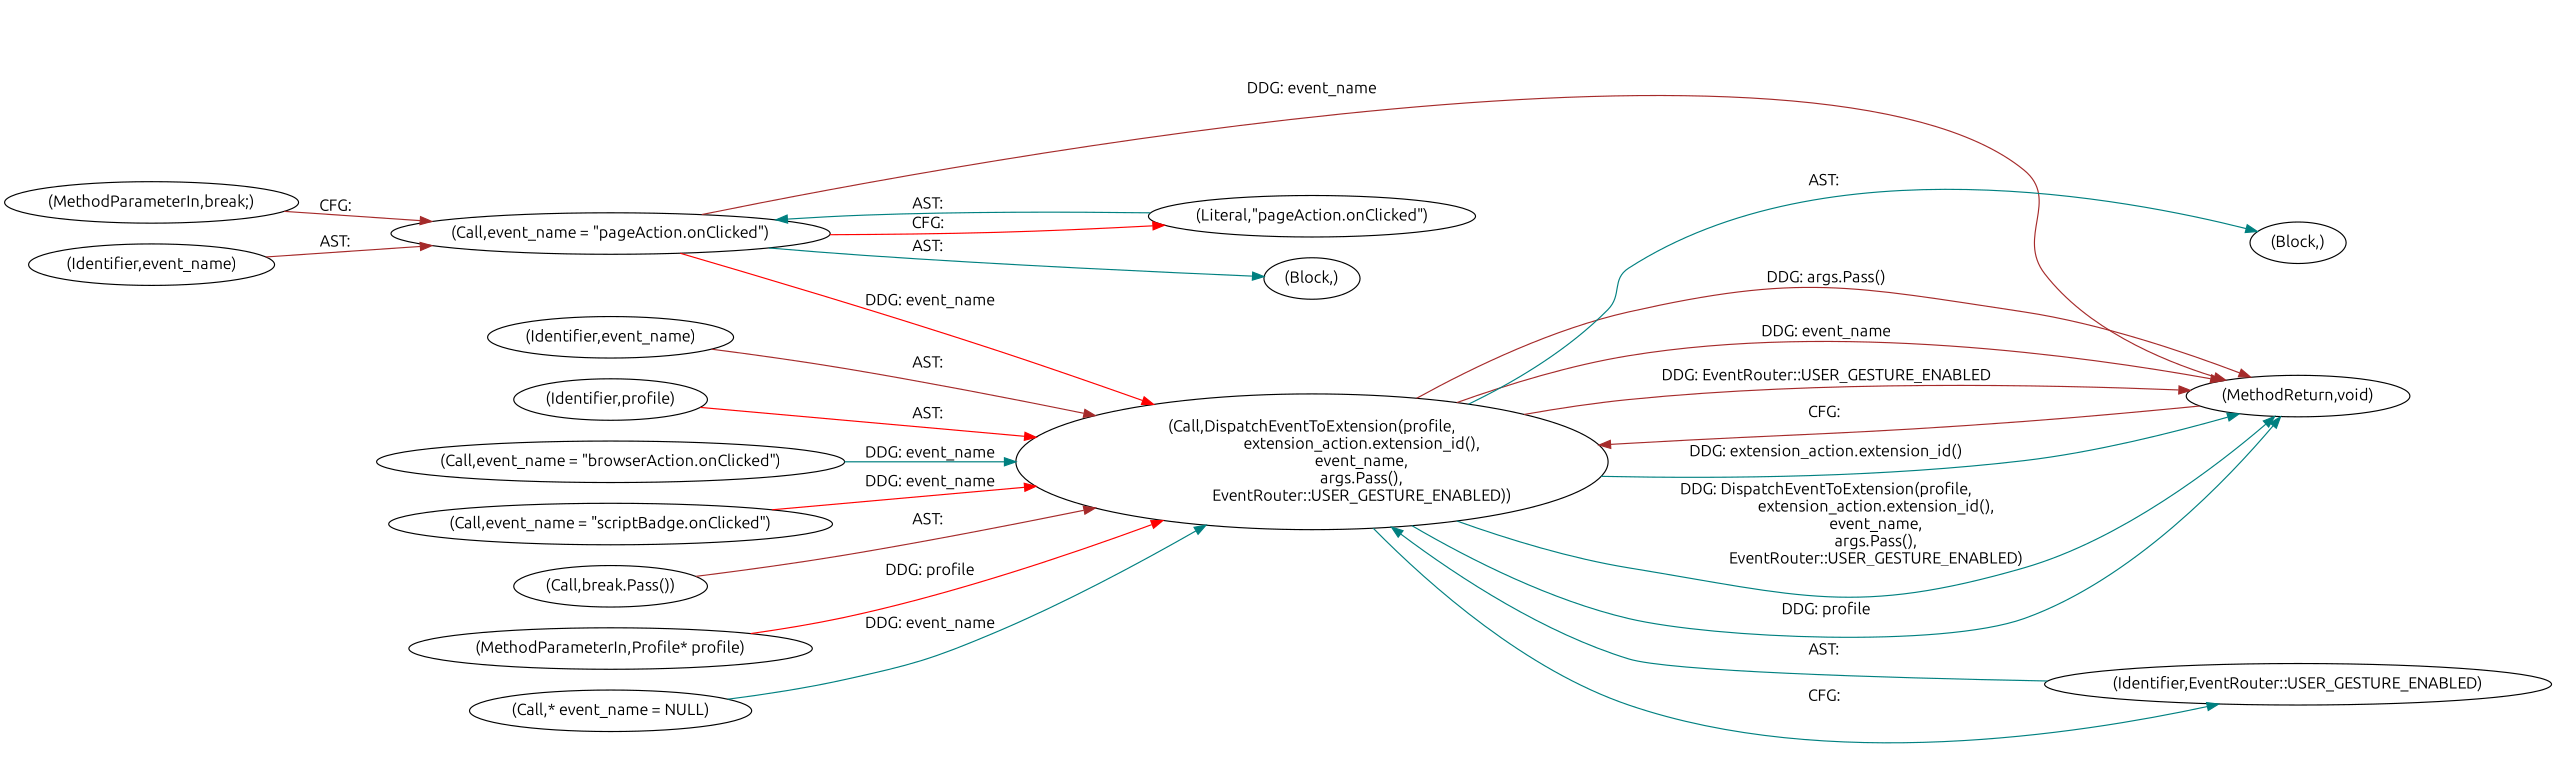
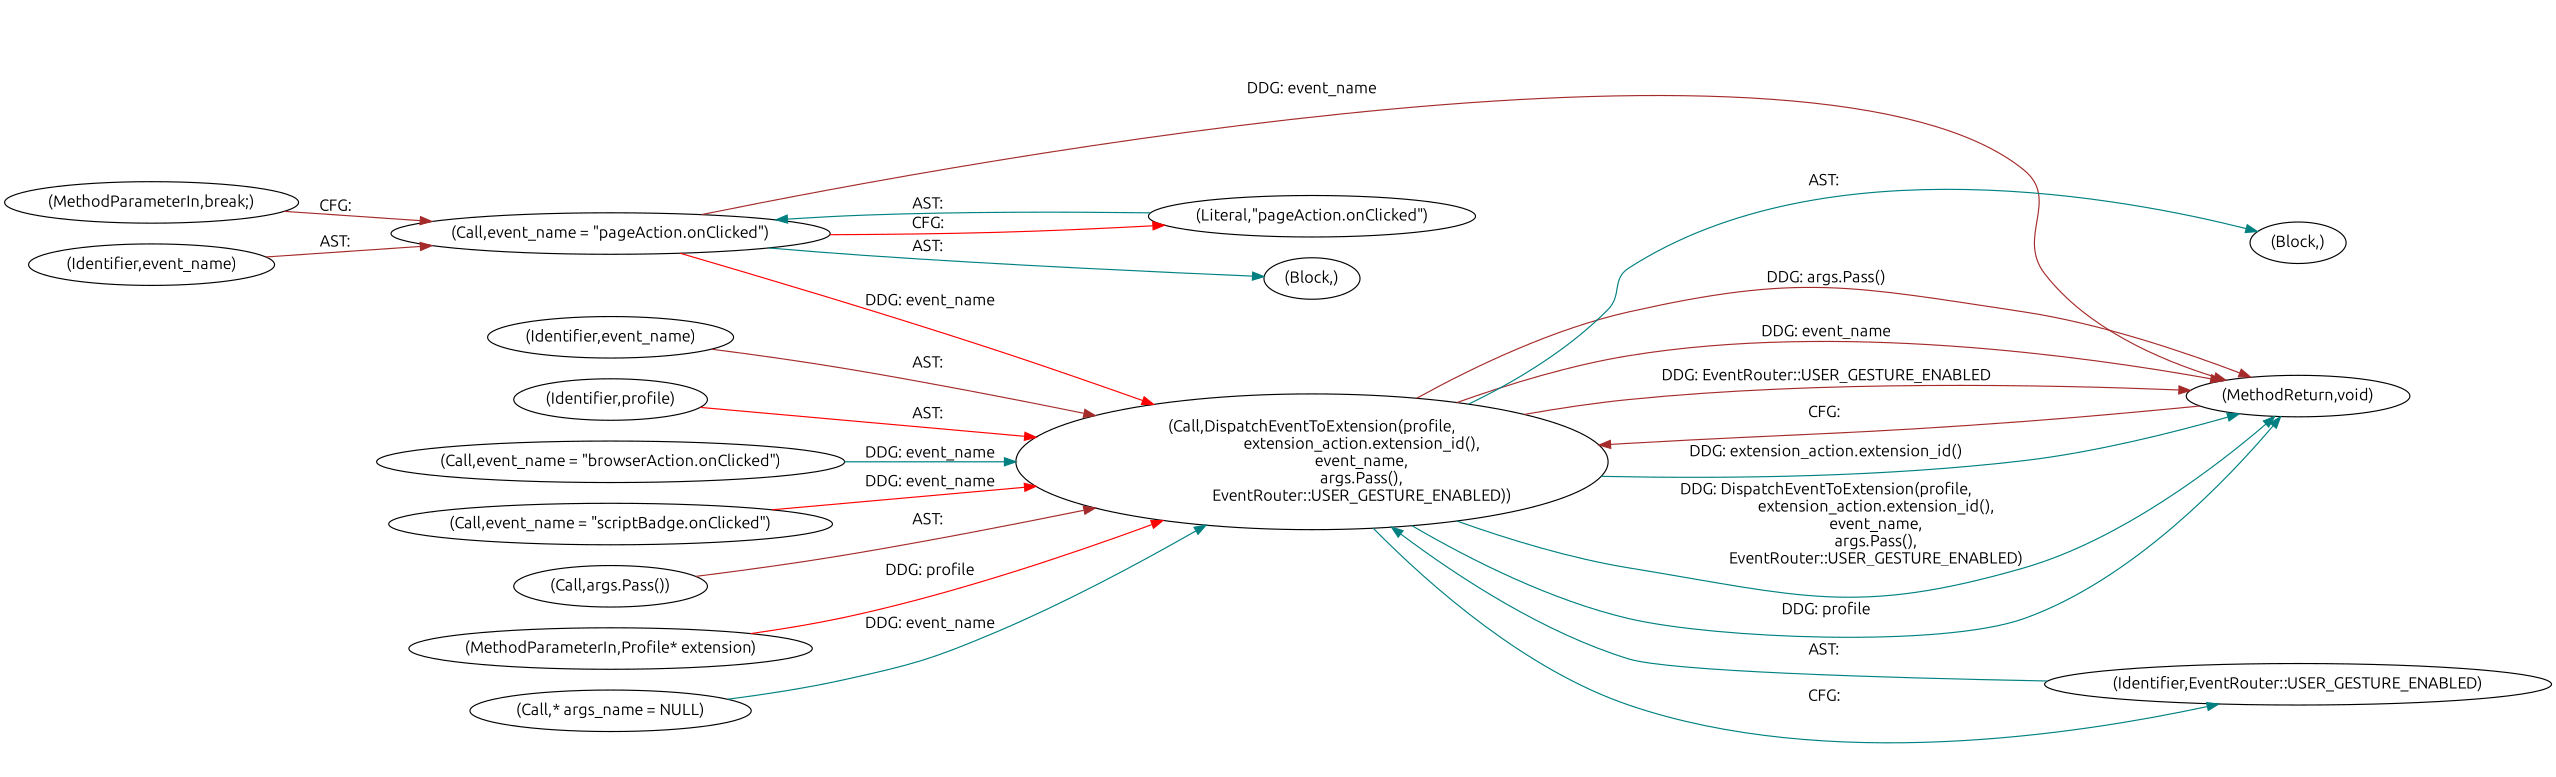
node "(Call,break.Pass())": label "(Call,break.Pass())" -> "(Call,args.Pass())"
node "(MethodParameterIn,Profile* profile)": label "(MethodParameterIn,Profile* profile)" -> "(MethodParameterIn,Profile* extension)"
node "(Call,* event_name = NULL)": label "(Call,* event_name = NULL)" -> "(Call,* args_name = NULL)"
